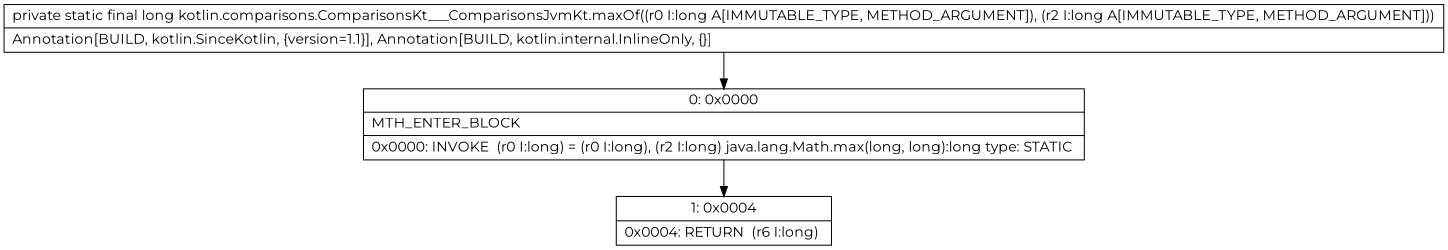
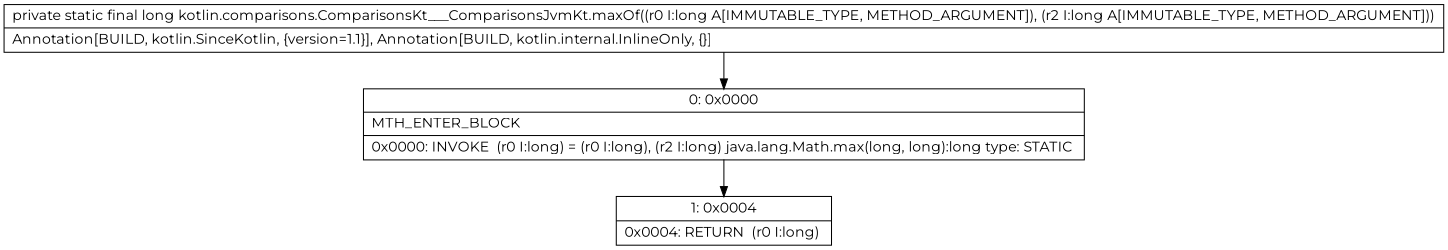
node "1: 0x0004": text "0x0004: RETURN  (r6 I:long)" -> "0x0004: RETURN  (r0 I:long)"
